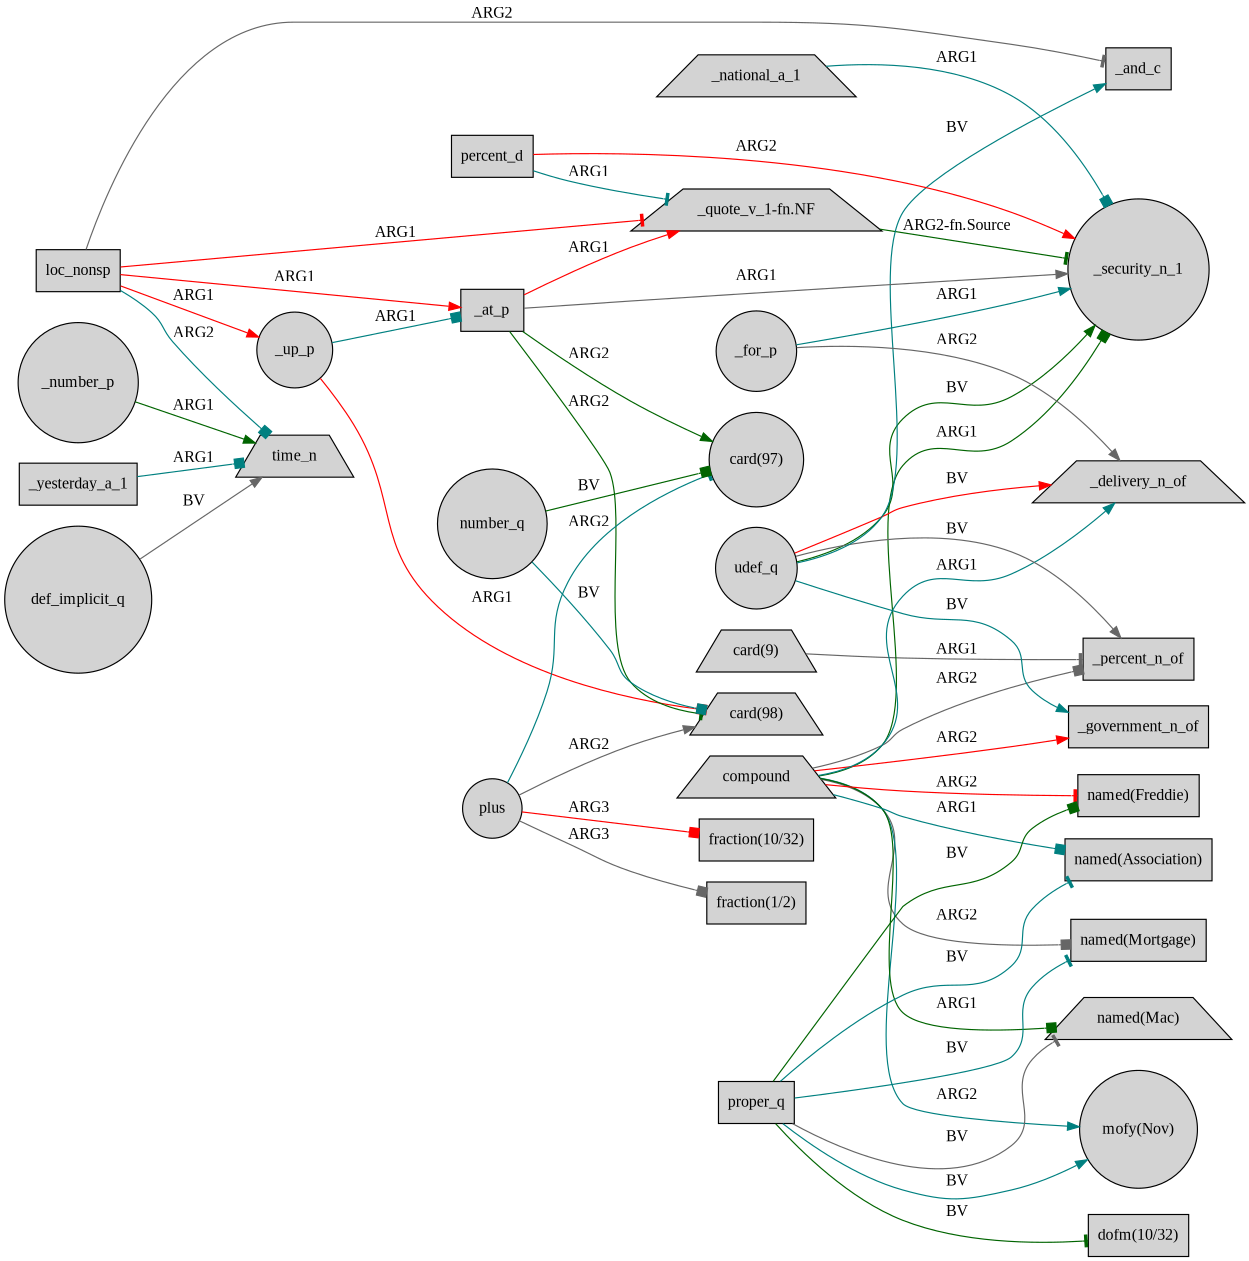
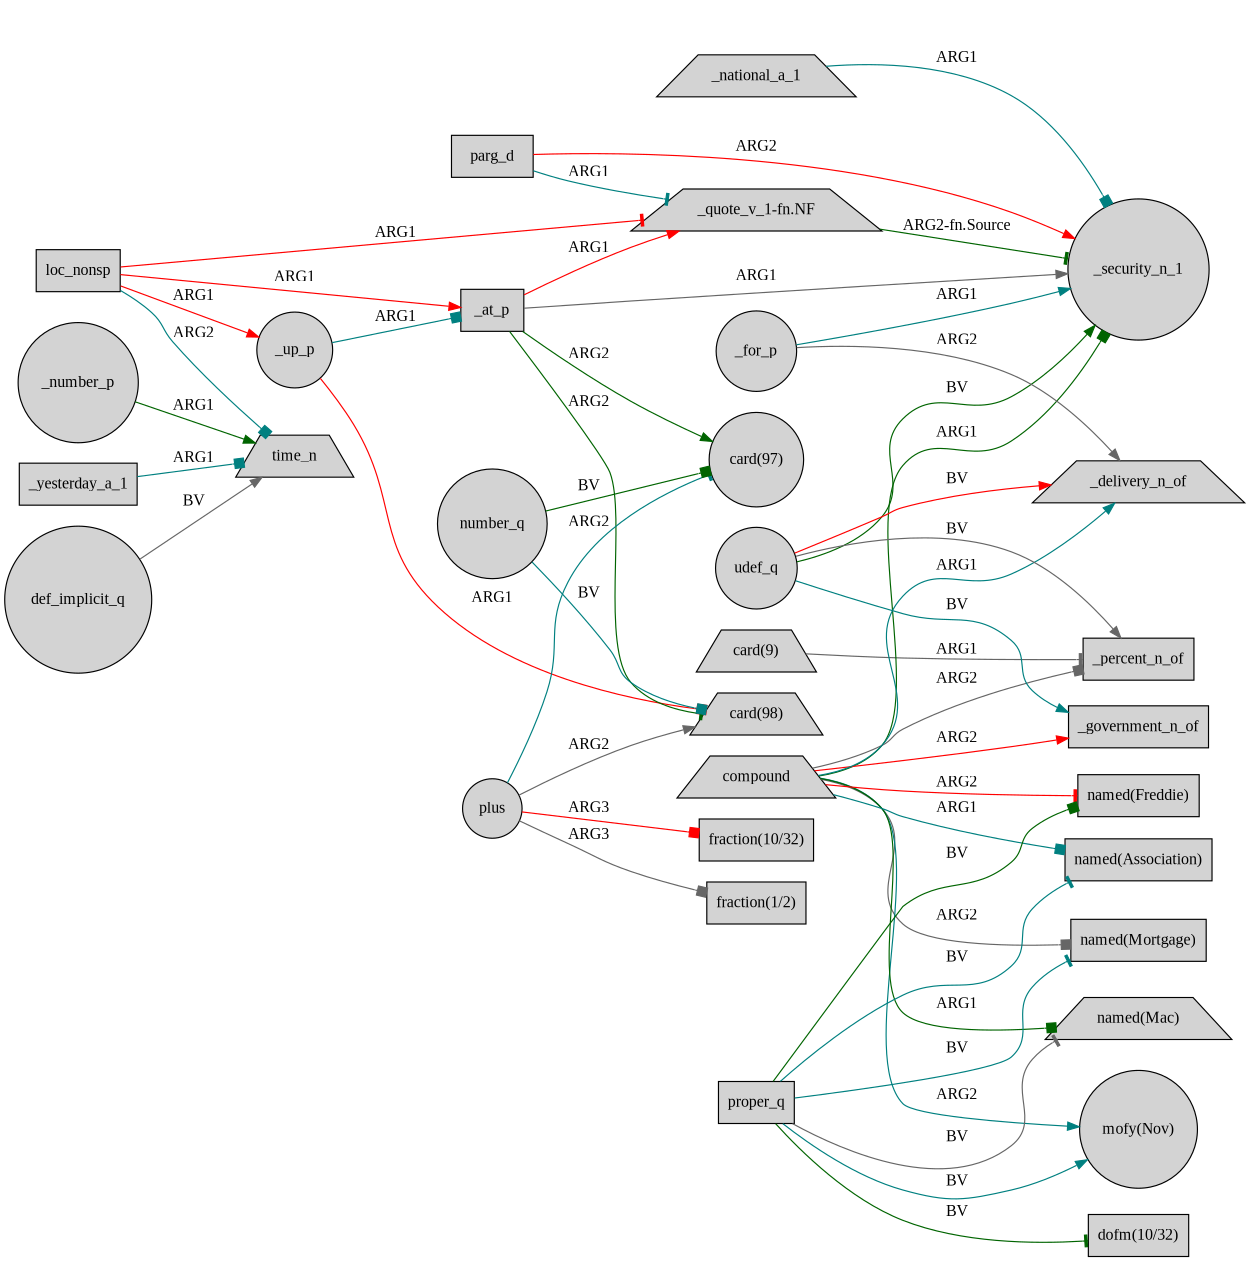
node "_and_c": removed
node "percent_d": label "percent_d" -> "parg_d"
